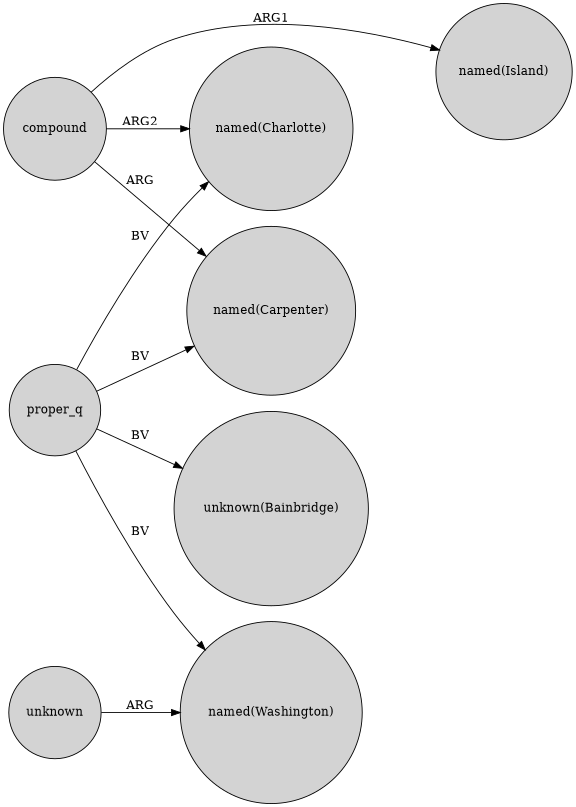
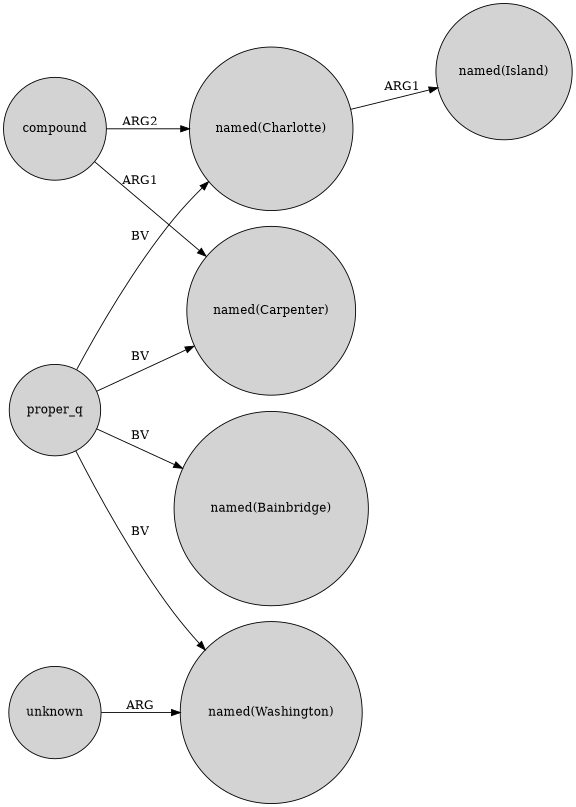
edge "compound" -> "named(Island)": now "named(Charlotte)" -> "named(Island)"
edge "compound" -> "named(Carpenter)": label "ARG" -> "ARG1"
node "unknown(Bainbridge)": label "unknown(Bainbridge)" -> "named(Bainbridge)"
